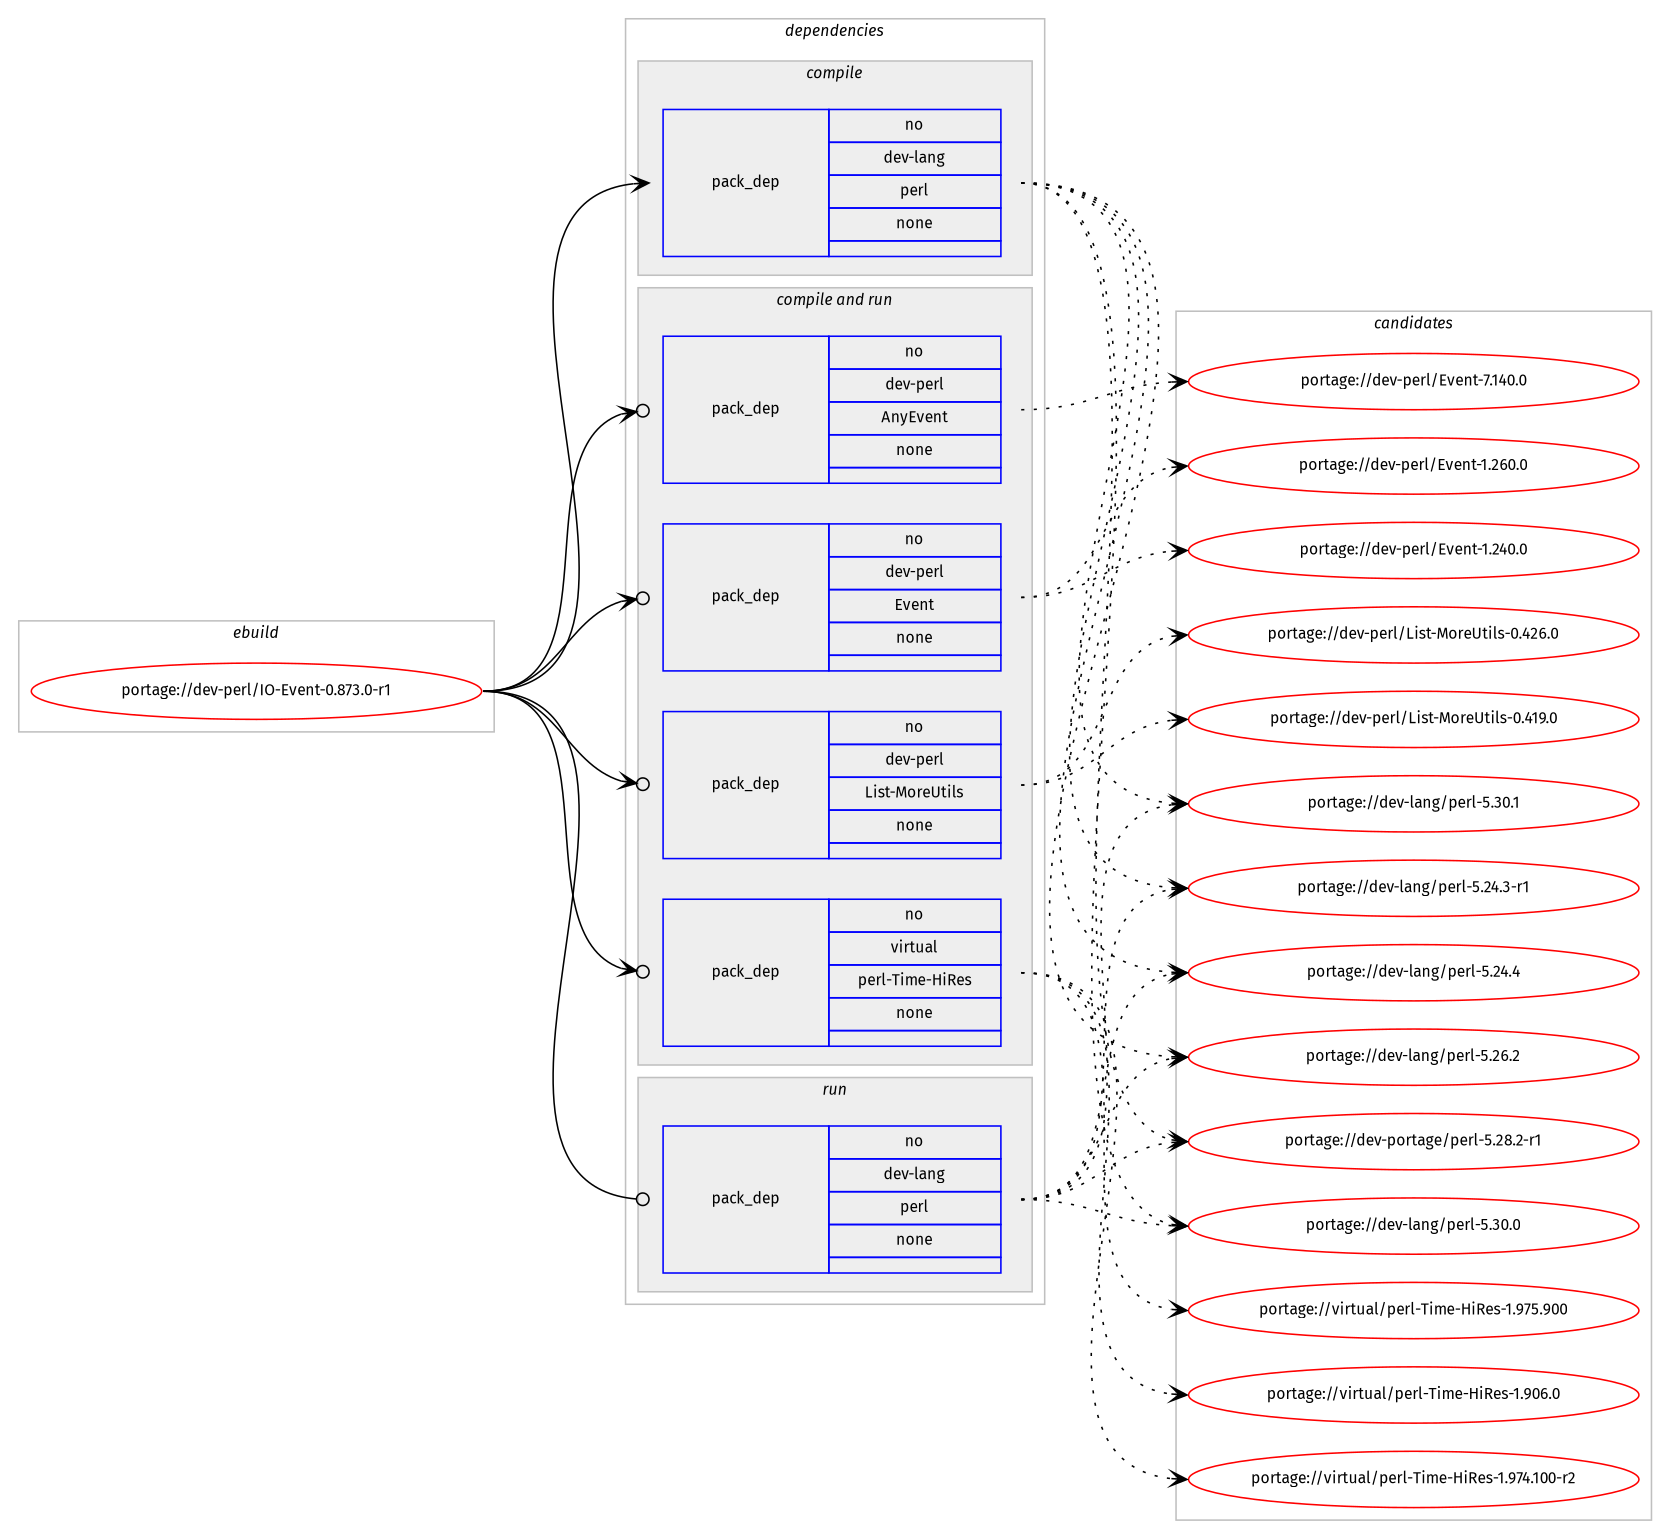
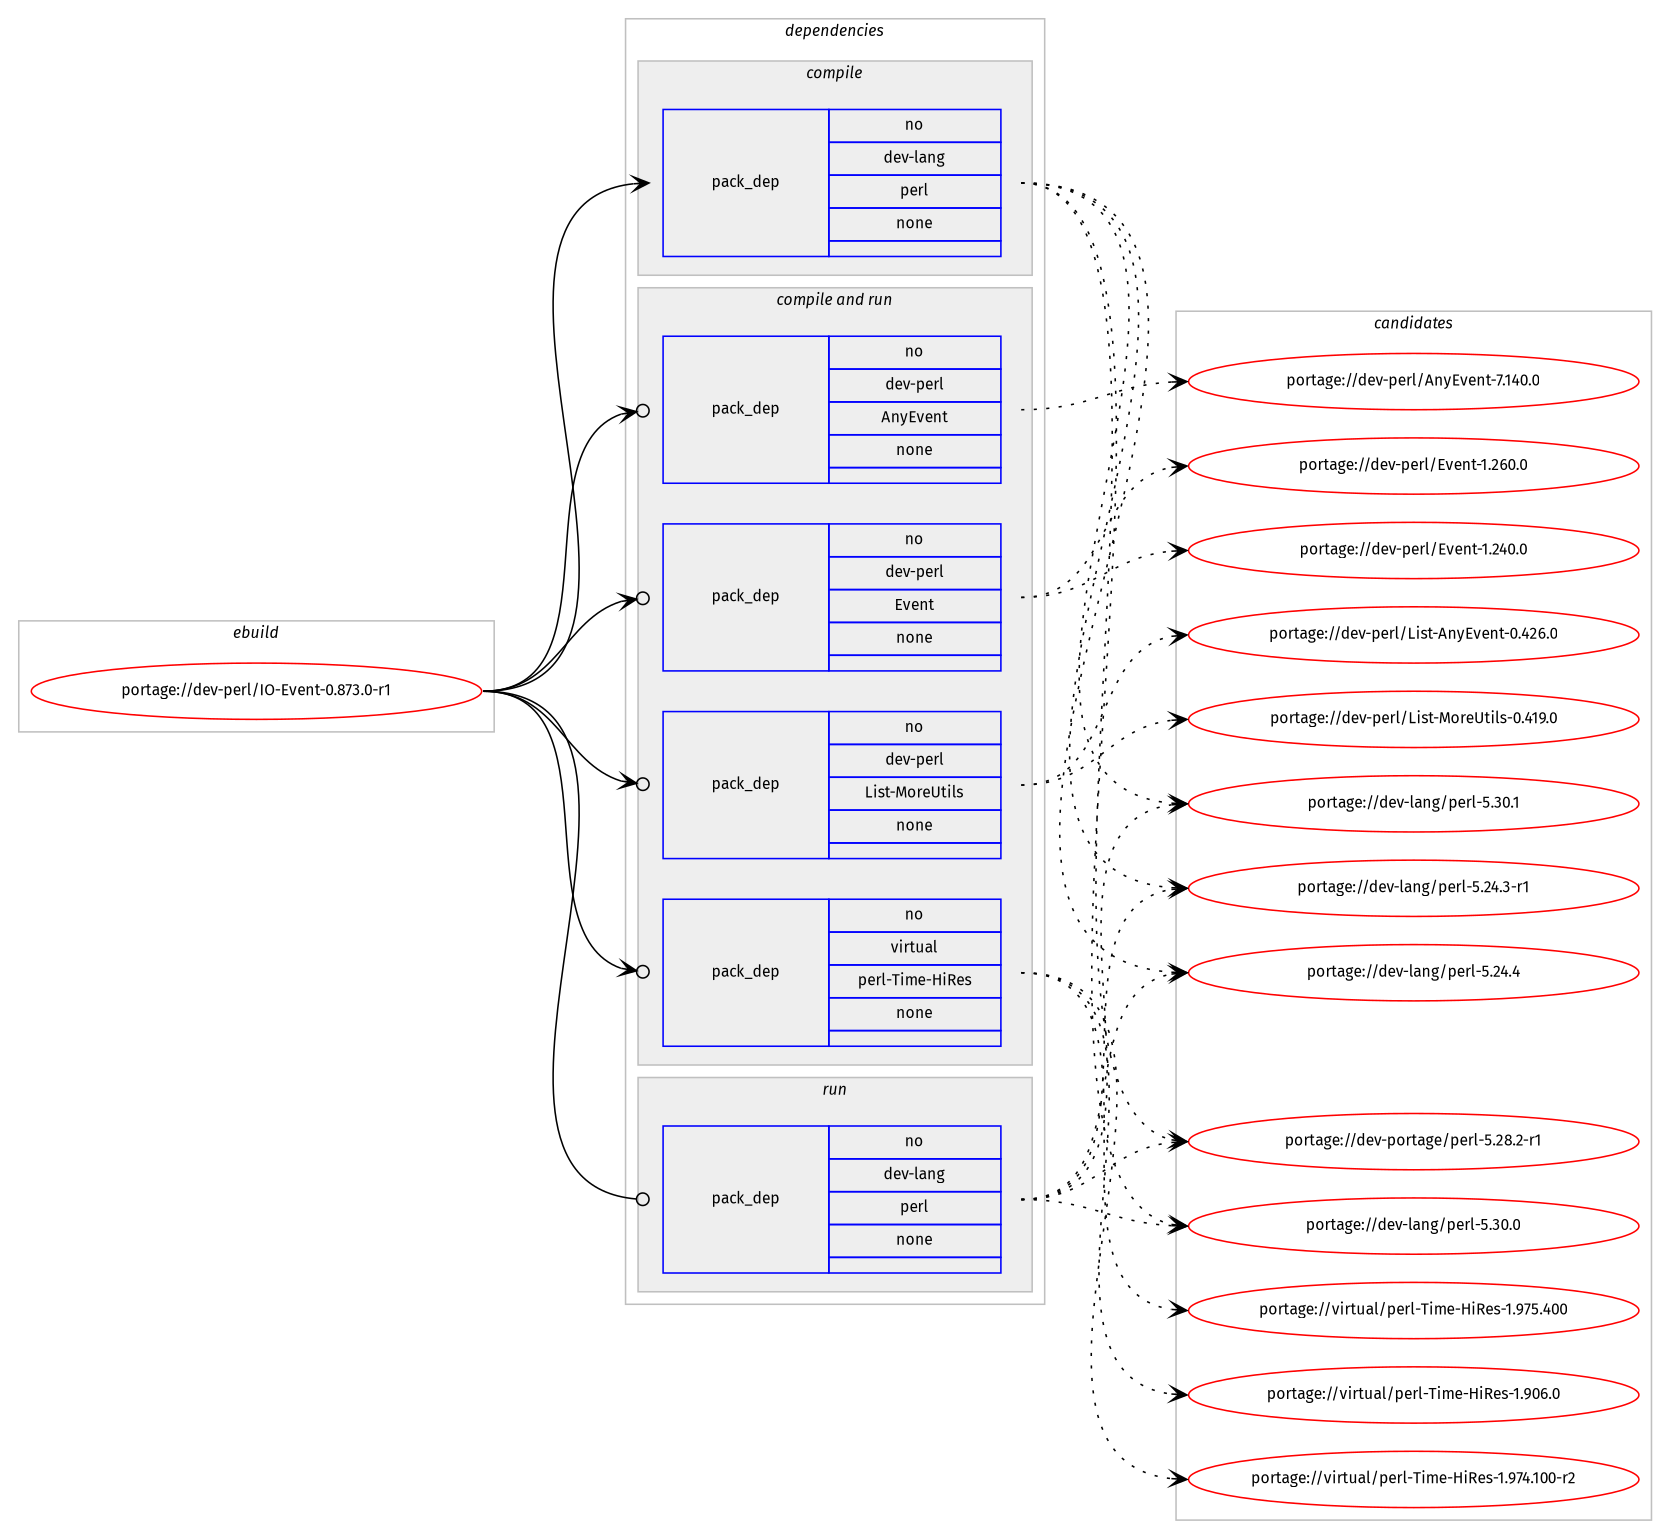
node "portage://dev-perl/Event-7.140.0": label "portage://dev-perl/Event-7.140.0" -> "portage://dev-perl/AnyEvent-7.140.0"
node "portage://dev-perl/List-MoreUtils-0.426.0": label "portage://dev-perl/List-MoreUtils-0.426.0" -> "portage://dev-perl/List-AnyEvent-0.426.0"
node "portage://dev-lang/perl-5.26.2": removed
node "portage://virtual/perl-Time-HiRes-1.975.900": label "portage://virtual/perl-Time-HiRes-1.975.900" -> "portage://virtual/perl-Time-HiRes-1.975.400"
